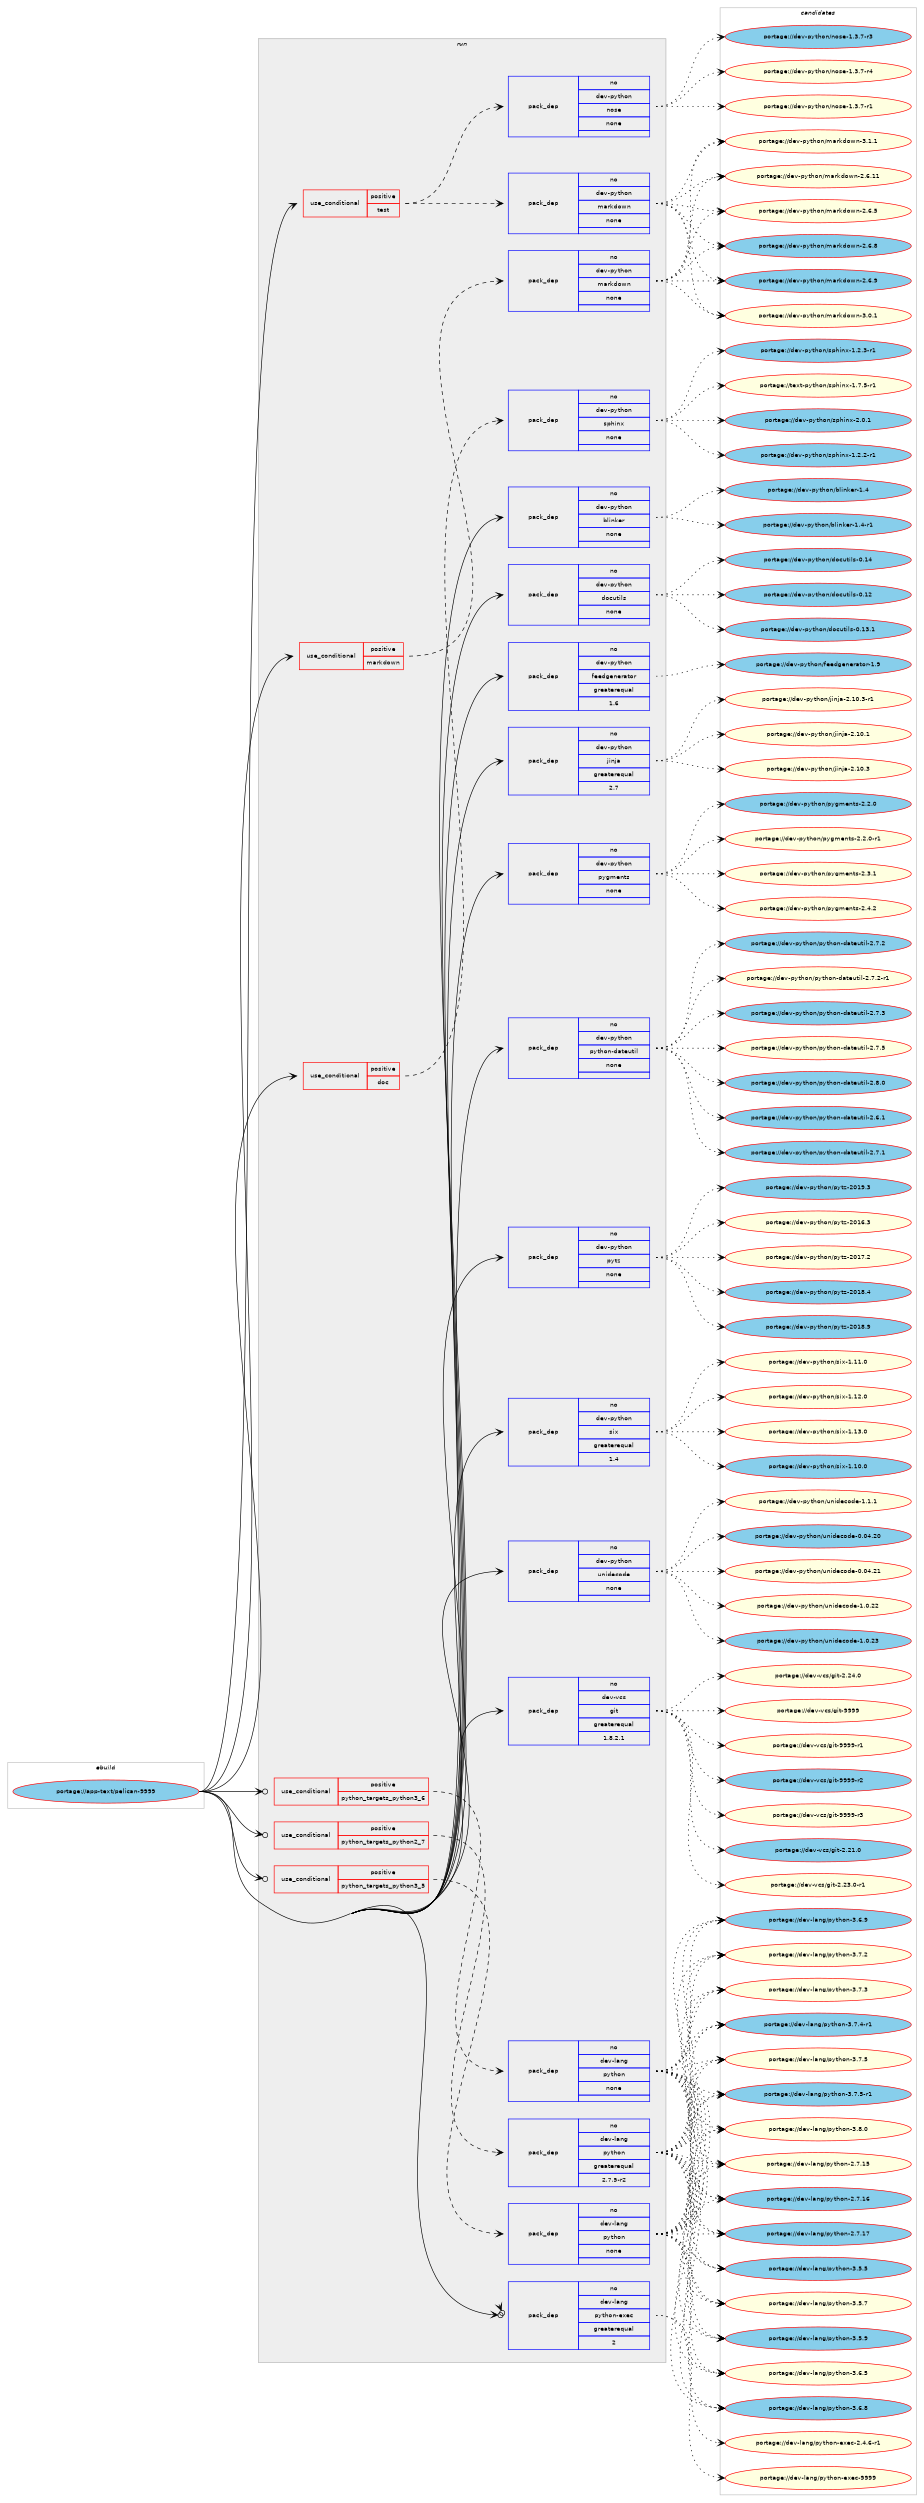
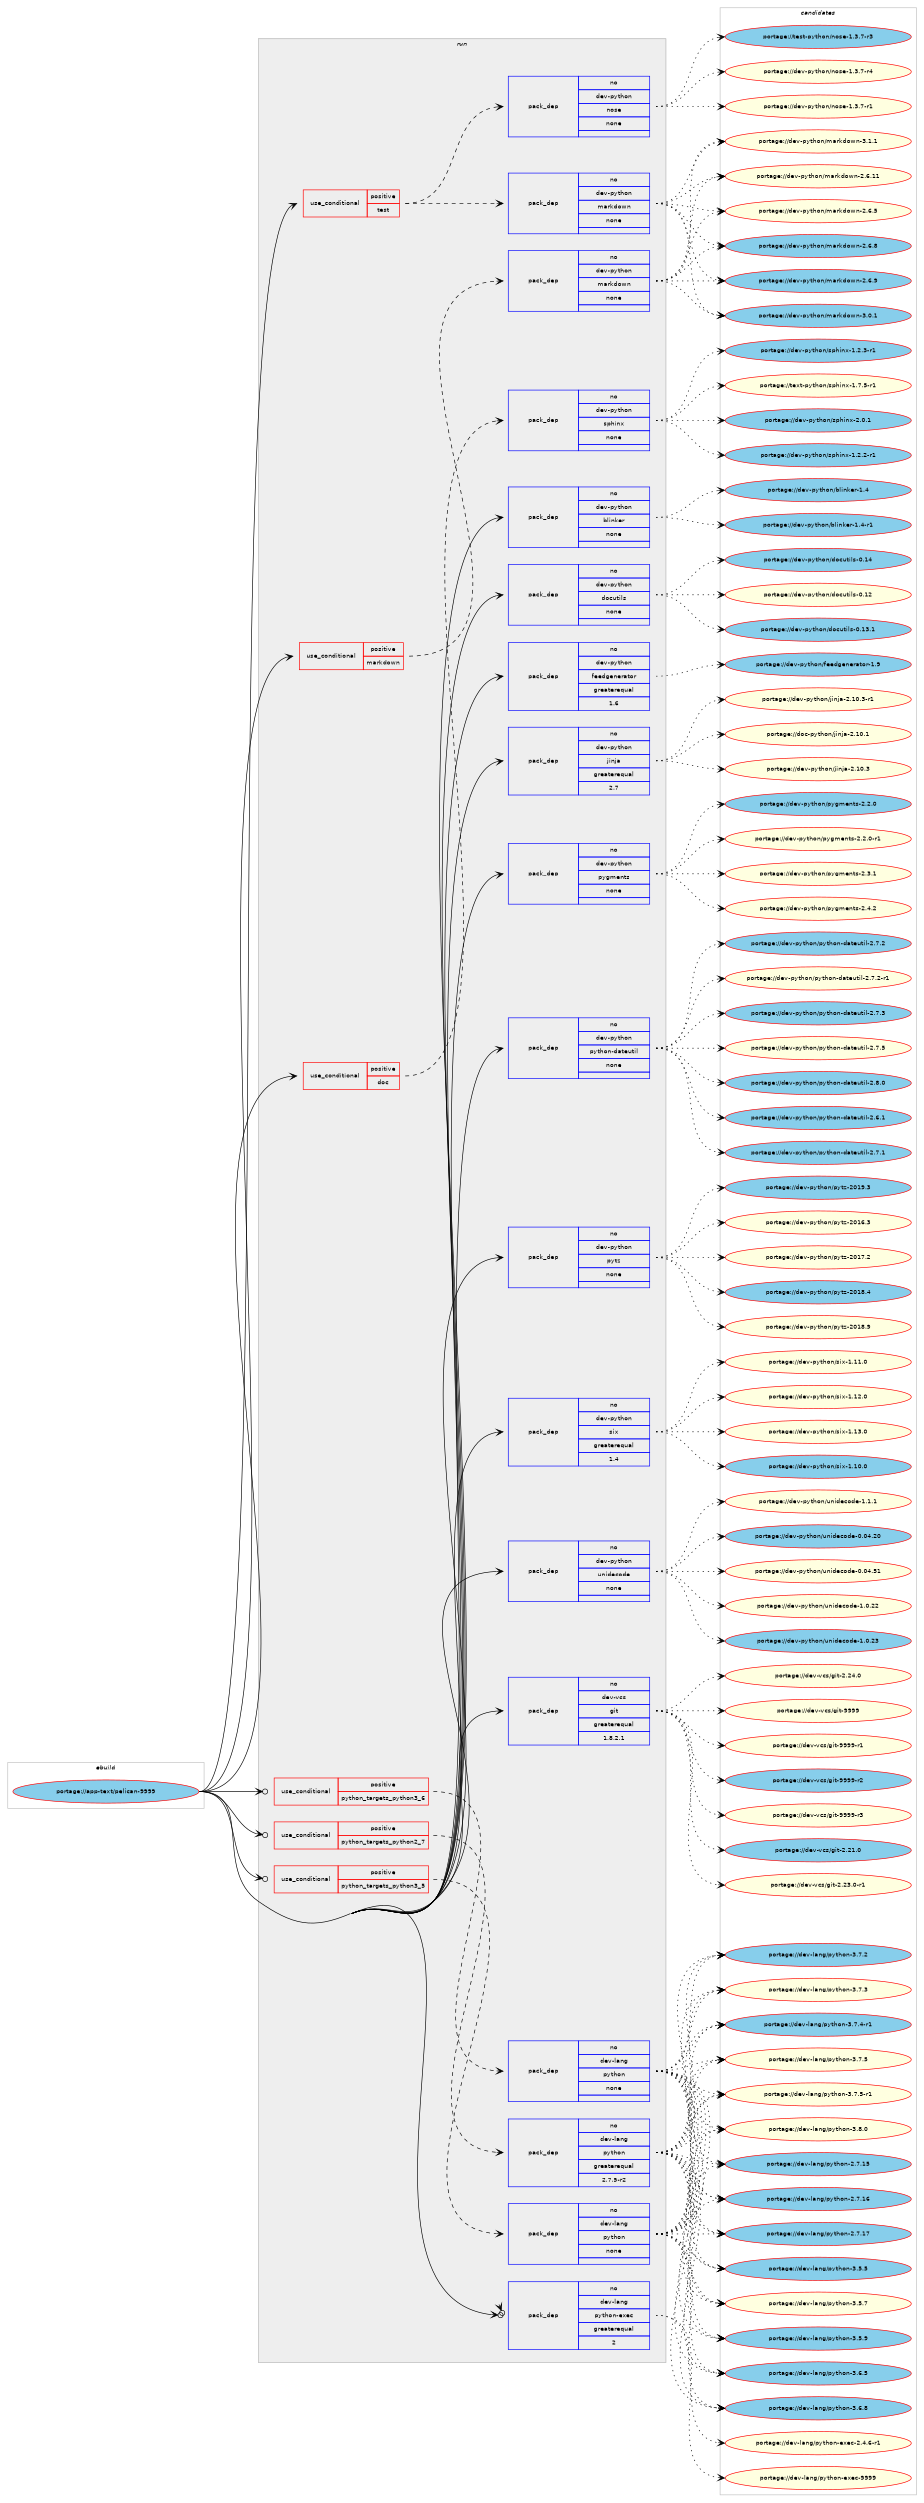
node "portage://dev-python/nose-1.3.7-r3": label "portage://dev-python/nose-1.3.7-r3" -> "portage://test-python/nose-1.3.7-r3"
node "portage://dev-python/markdown-3.0.1": fillcolor lightyellow -> skyblue
node "portage://dev-python/docutils-0.12": fillcolor skyblue -> lightyellow
node "portage://dev-python/jinja-2.10.1": label "portage://dev-python/jinja-2.10.1" -> "portage://doc-python/jinja-2.10.1"
node "portage://dev-python/pytz-2018.9": fillcolor skyblue -> lightyellow
node "portage://dev-python/unidecode-0.04.21": label "portage://dev-python/unidecode-0.04.21" -> "portage://dev-python/unidecode-0.04.51"
node "portage://dev-lang/python-3.6.9": removed
node "portage://dev-lang/python-3.7.2": fillcolor lightyellow -> skyblue
node "portage://dev-lang/python-3.7.5-r1": fillcolor skyblue -> lightyellow
node "portage://dev-lang/python-2.7.15": fillcolor lightyellow -> skyblue
node "portage://dev-lang/python-3.6.5": fillcolor lightyellow -> skyblue
